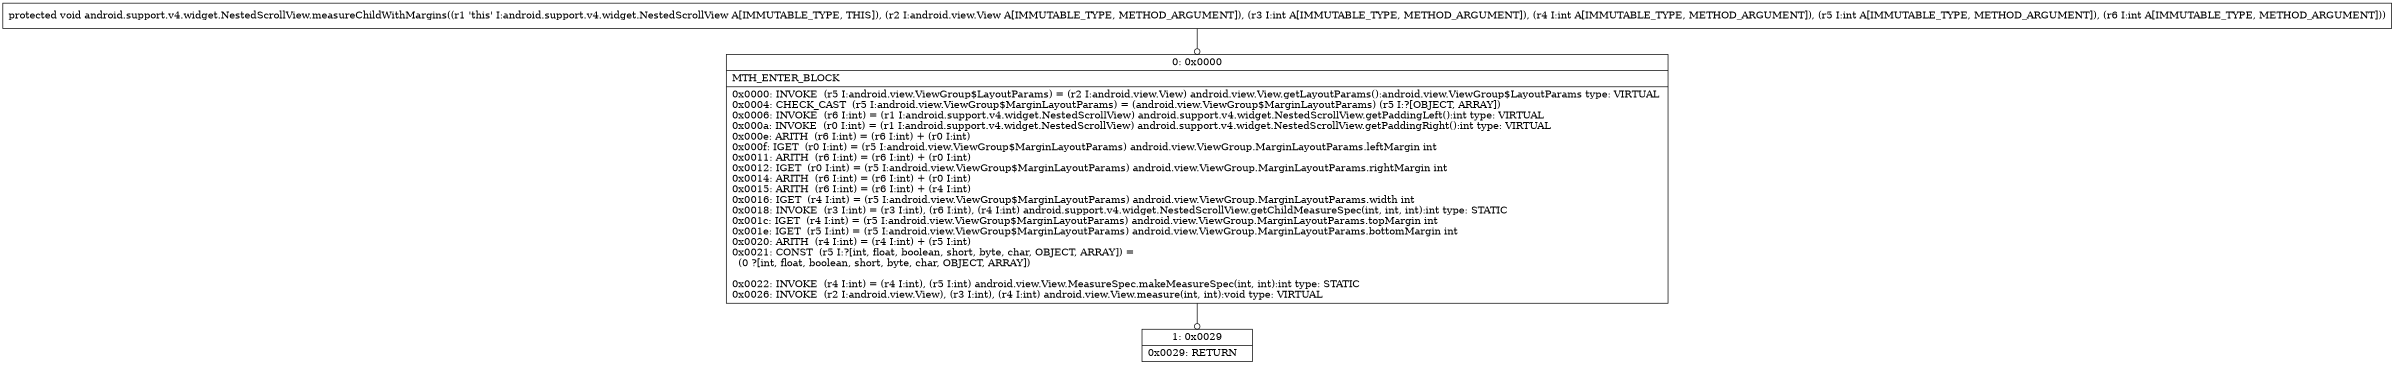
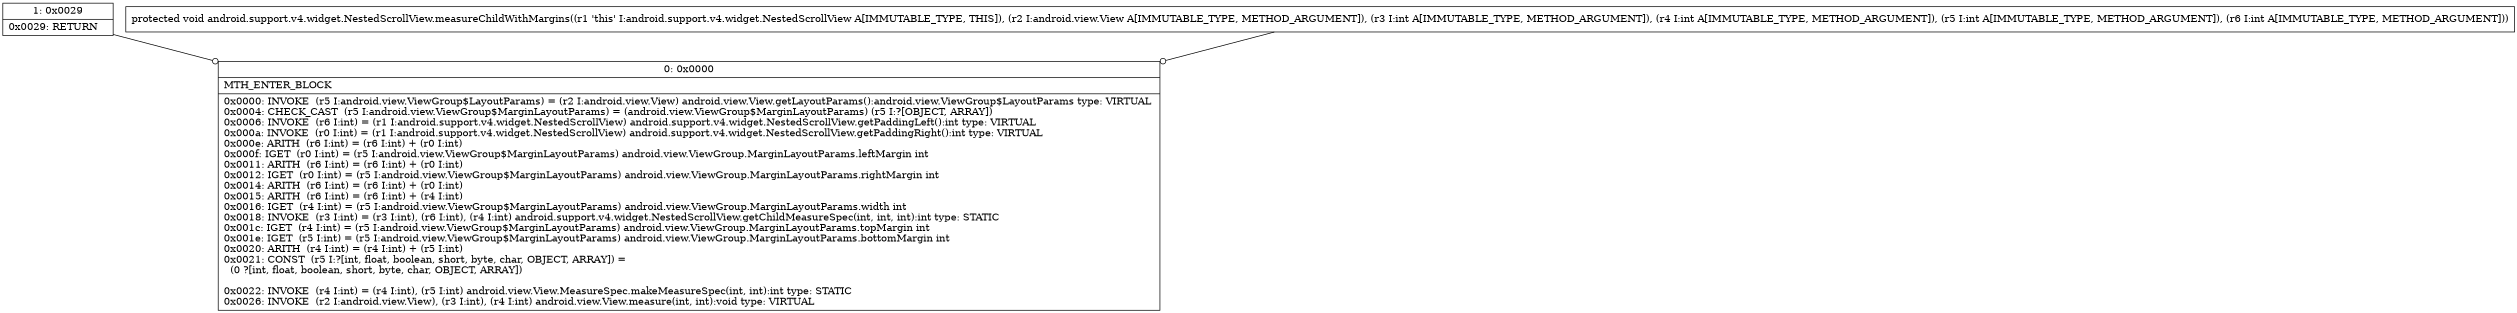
edge "0: 0x0000" -> "1: 0x0029": reversed
